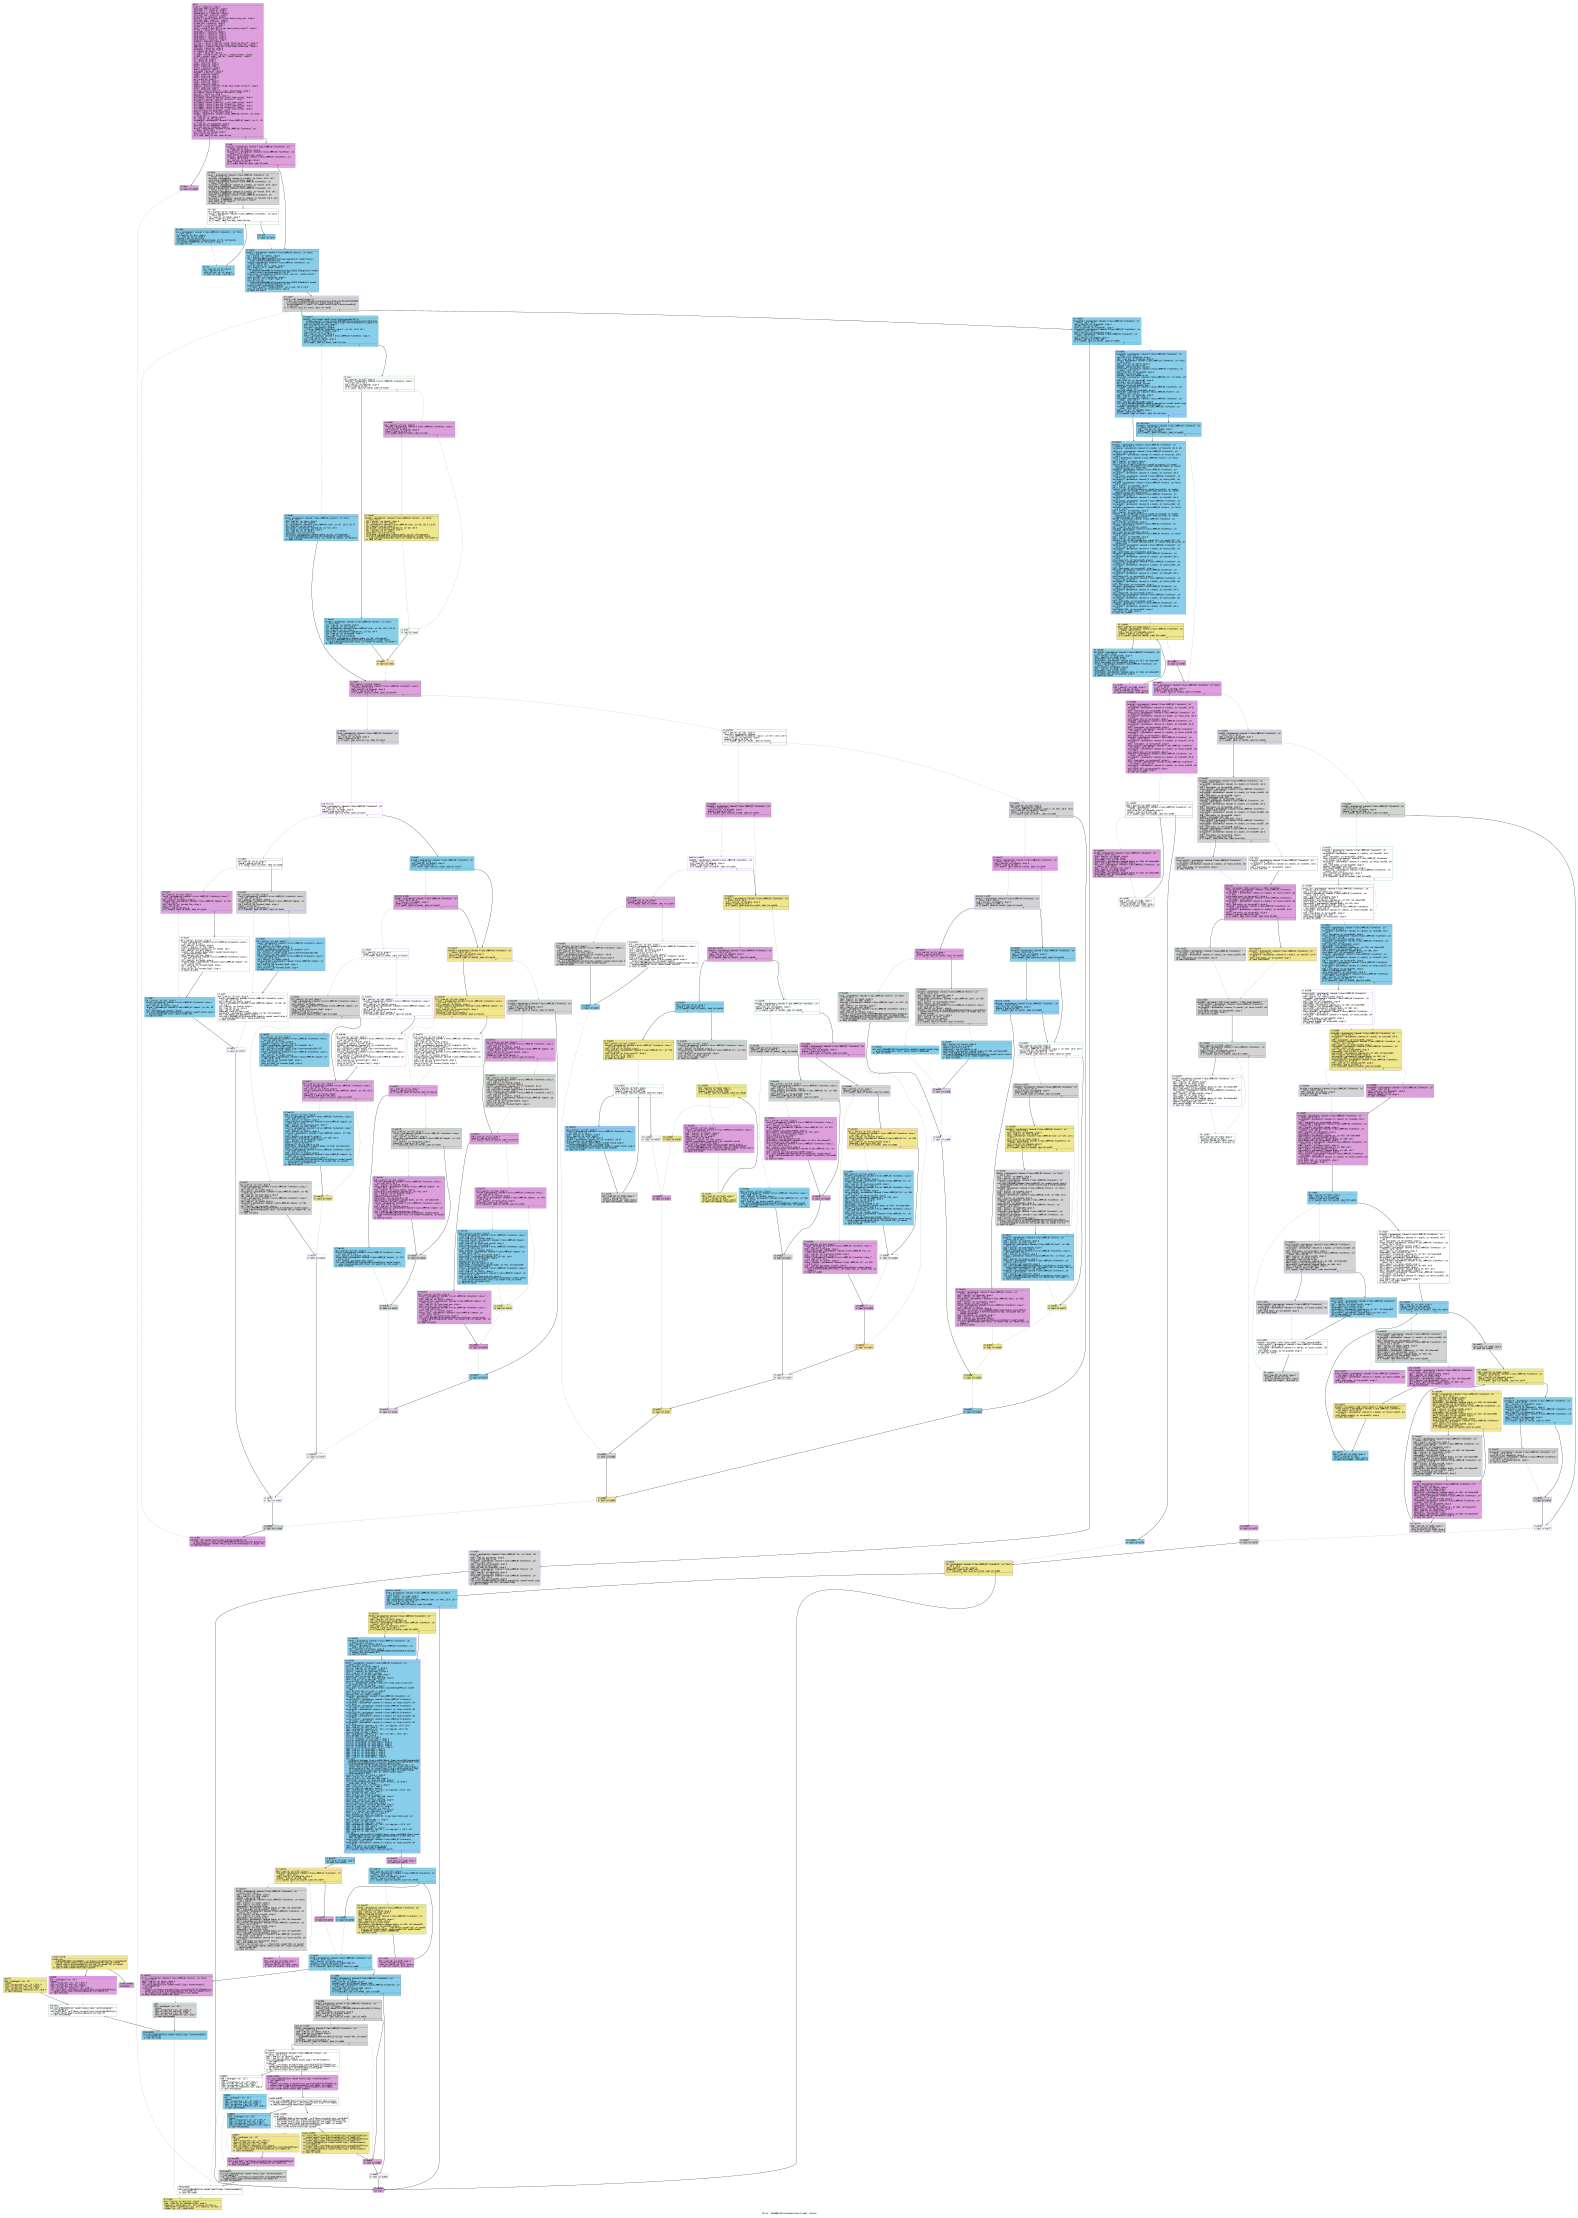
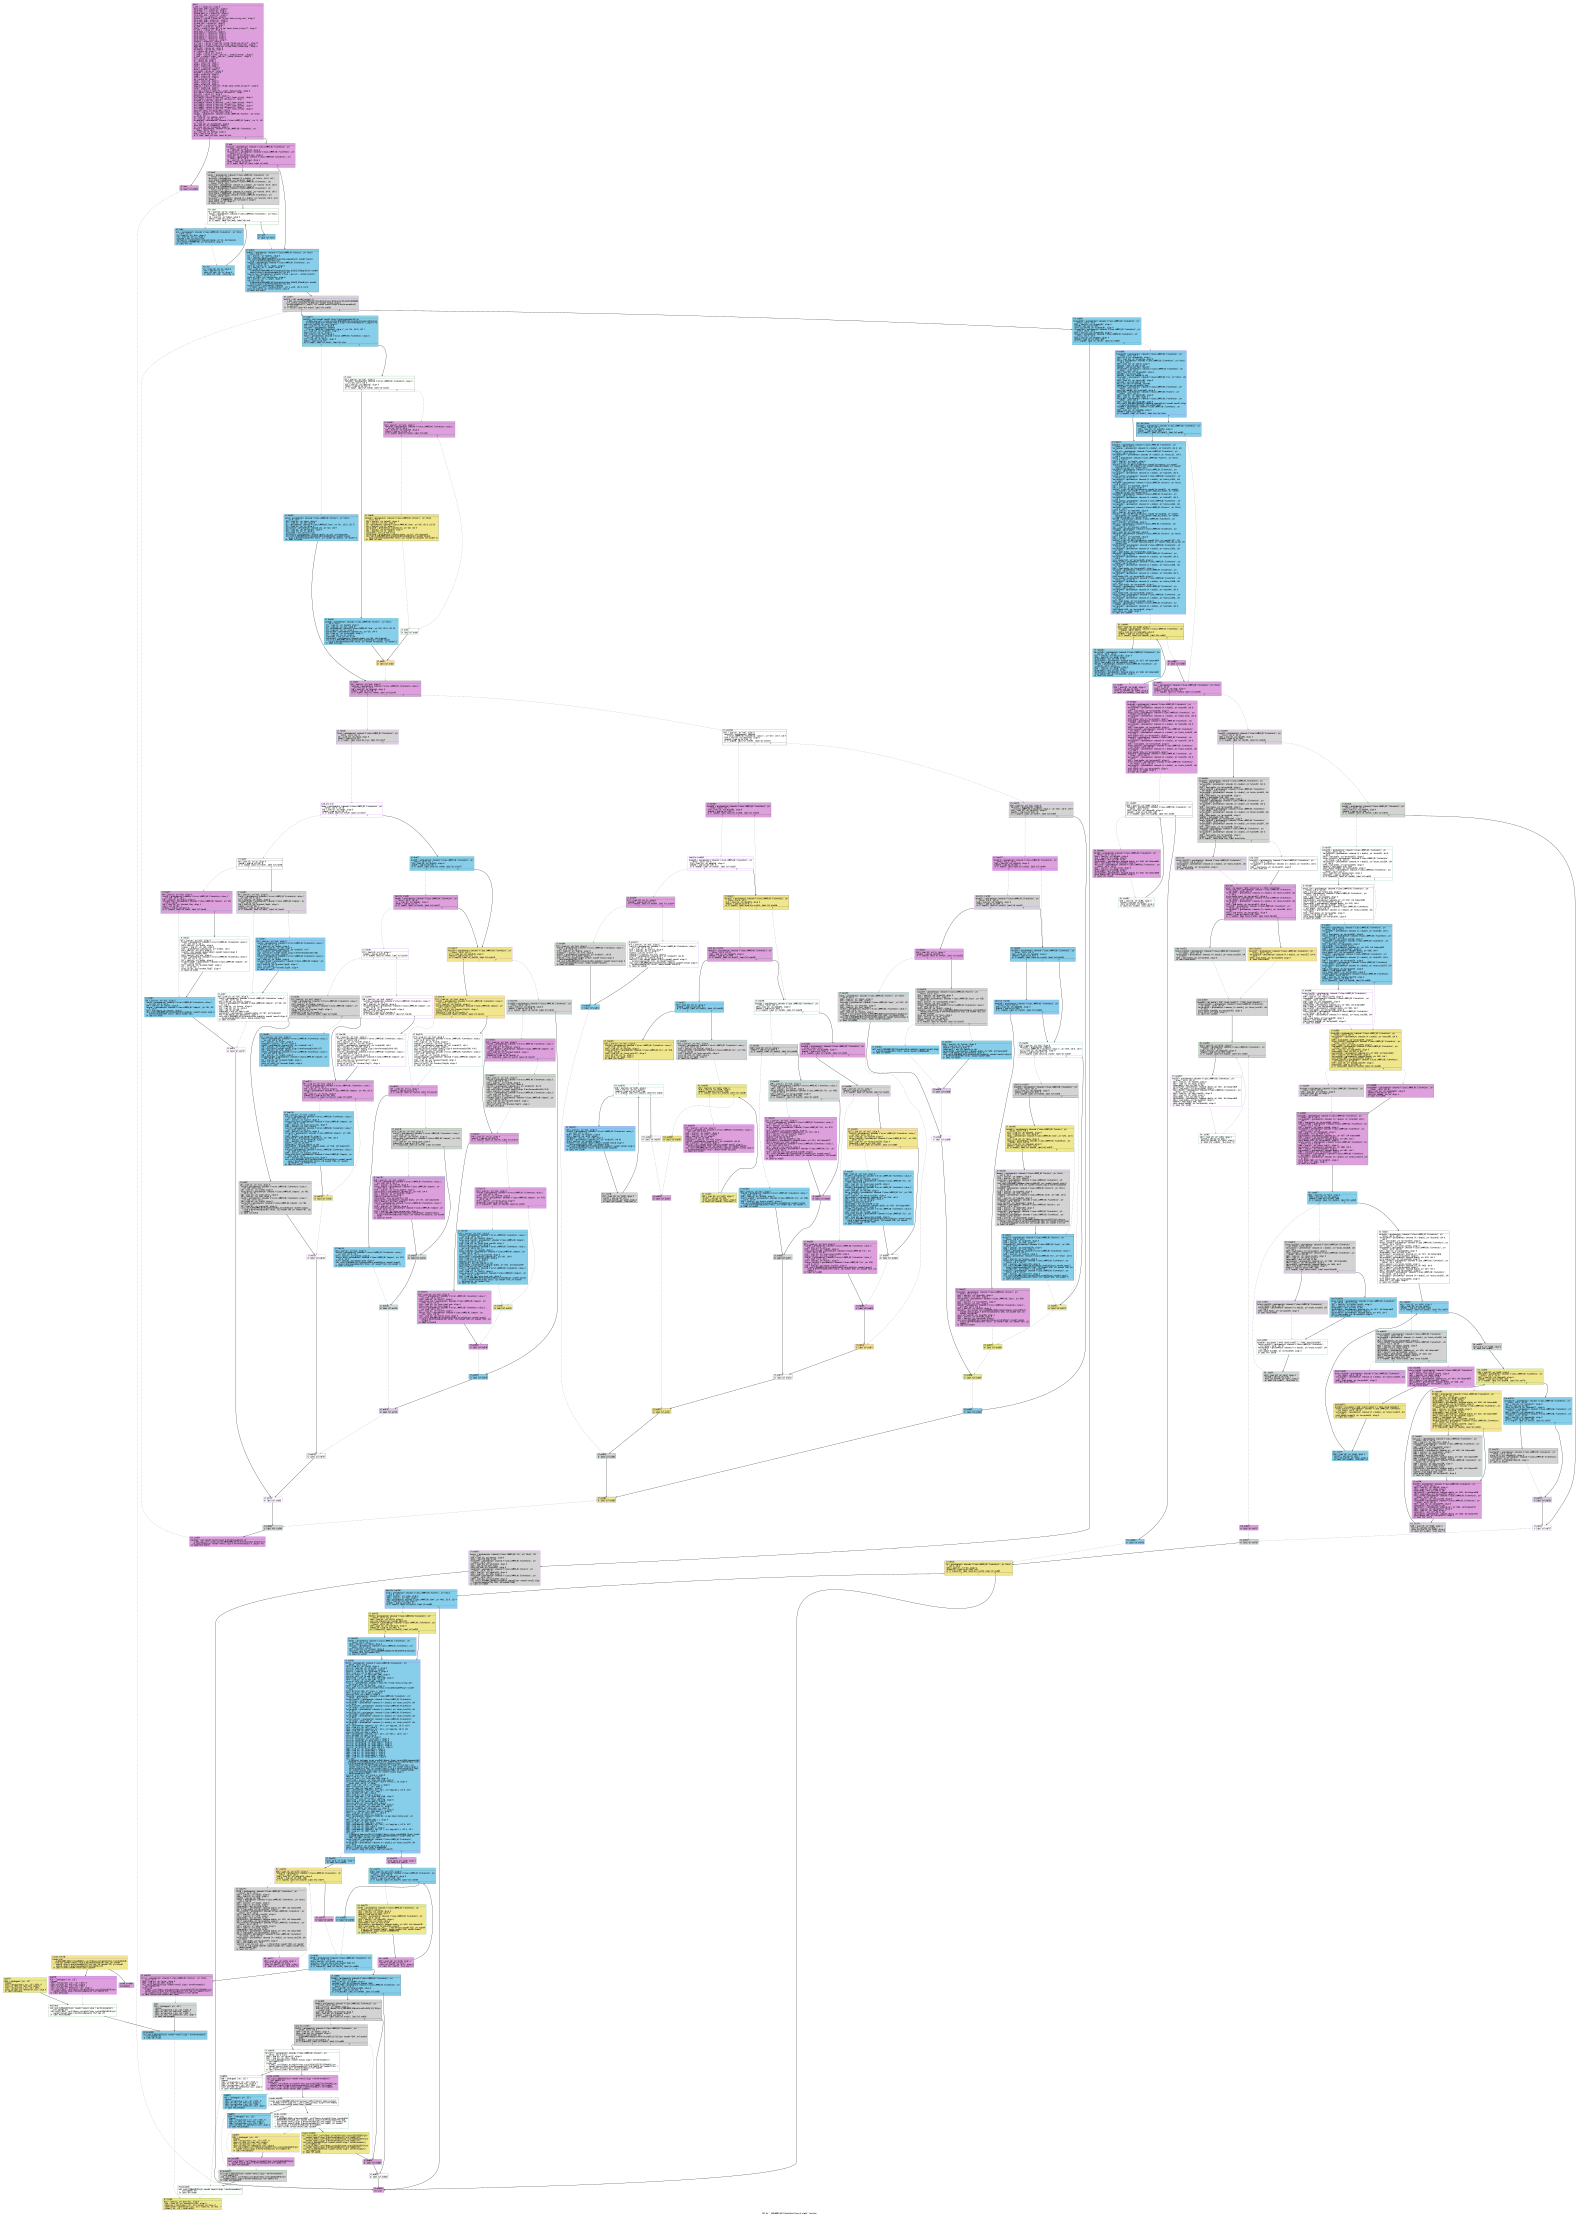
edge "if.then85:" -> "if.end97:": style dashed -> bold
